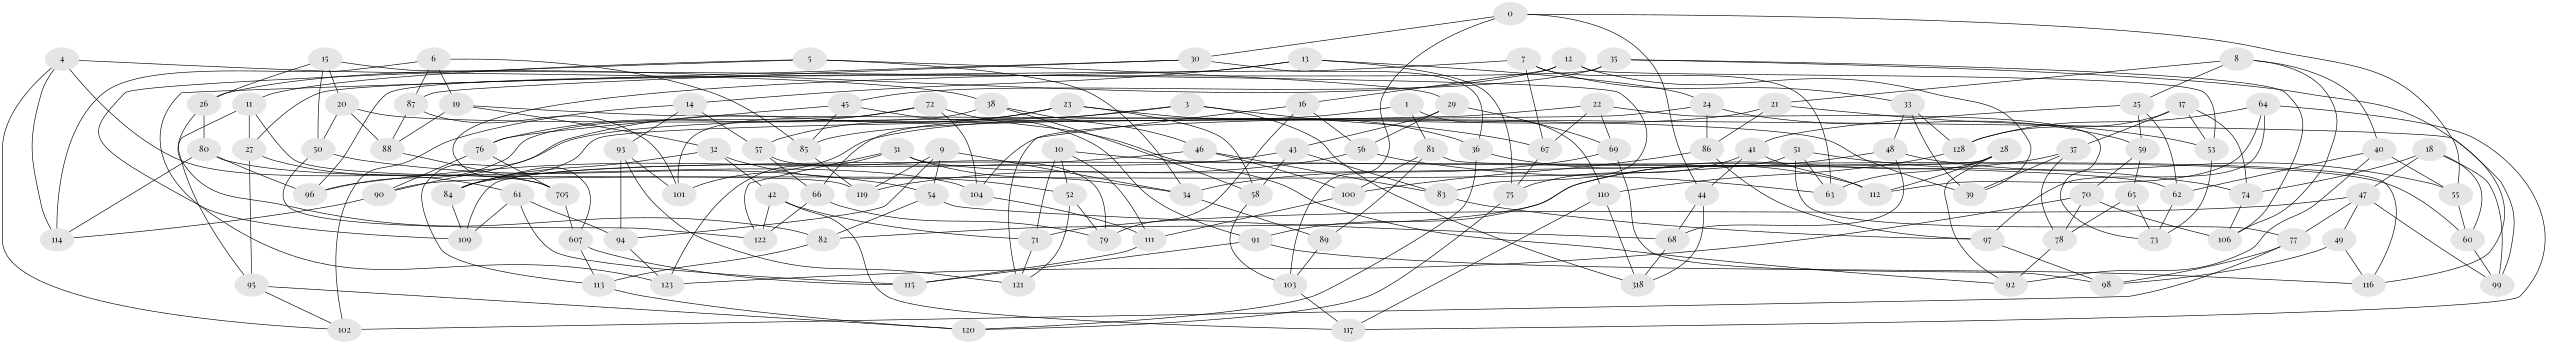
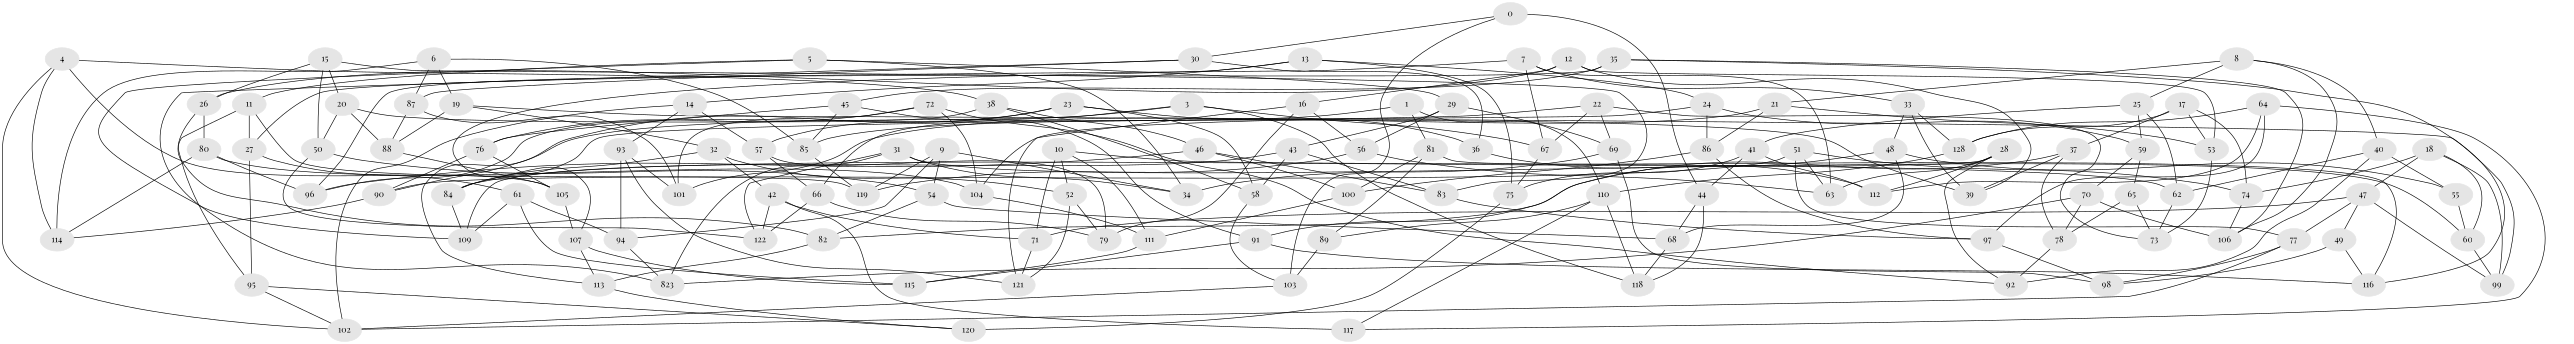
edge "0" -- "55": removed
node "705": label "705" -> "105"
edge "34" -- "89": now "110" -- "89"
node "607": label "607" -> "107"
node "123": label "123" -> "823"
node "318": label "318" -> "118"
edge "103" -- "117": now "103" -- "102"
edge "36" -- "120": removed
